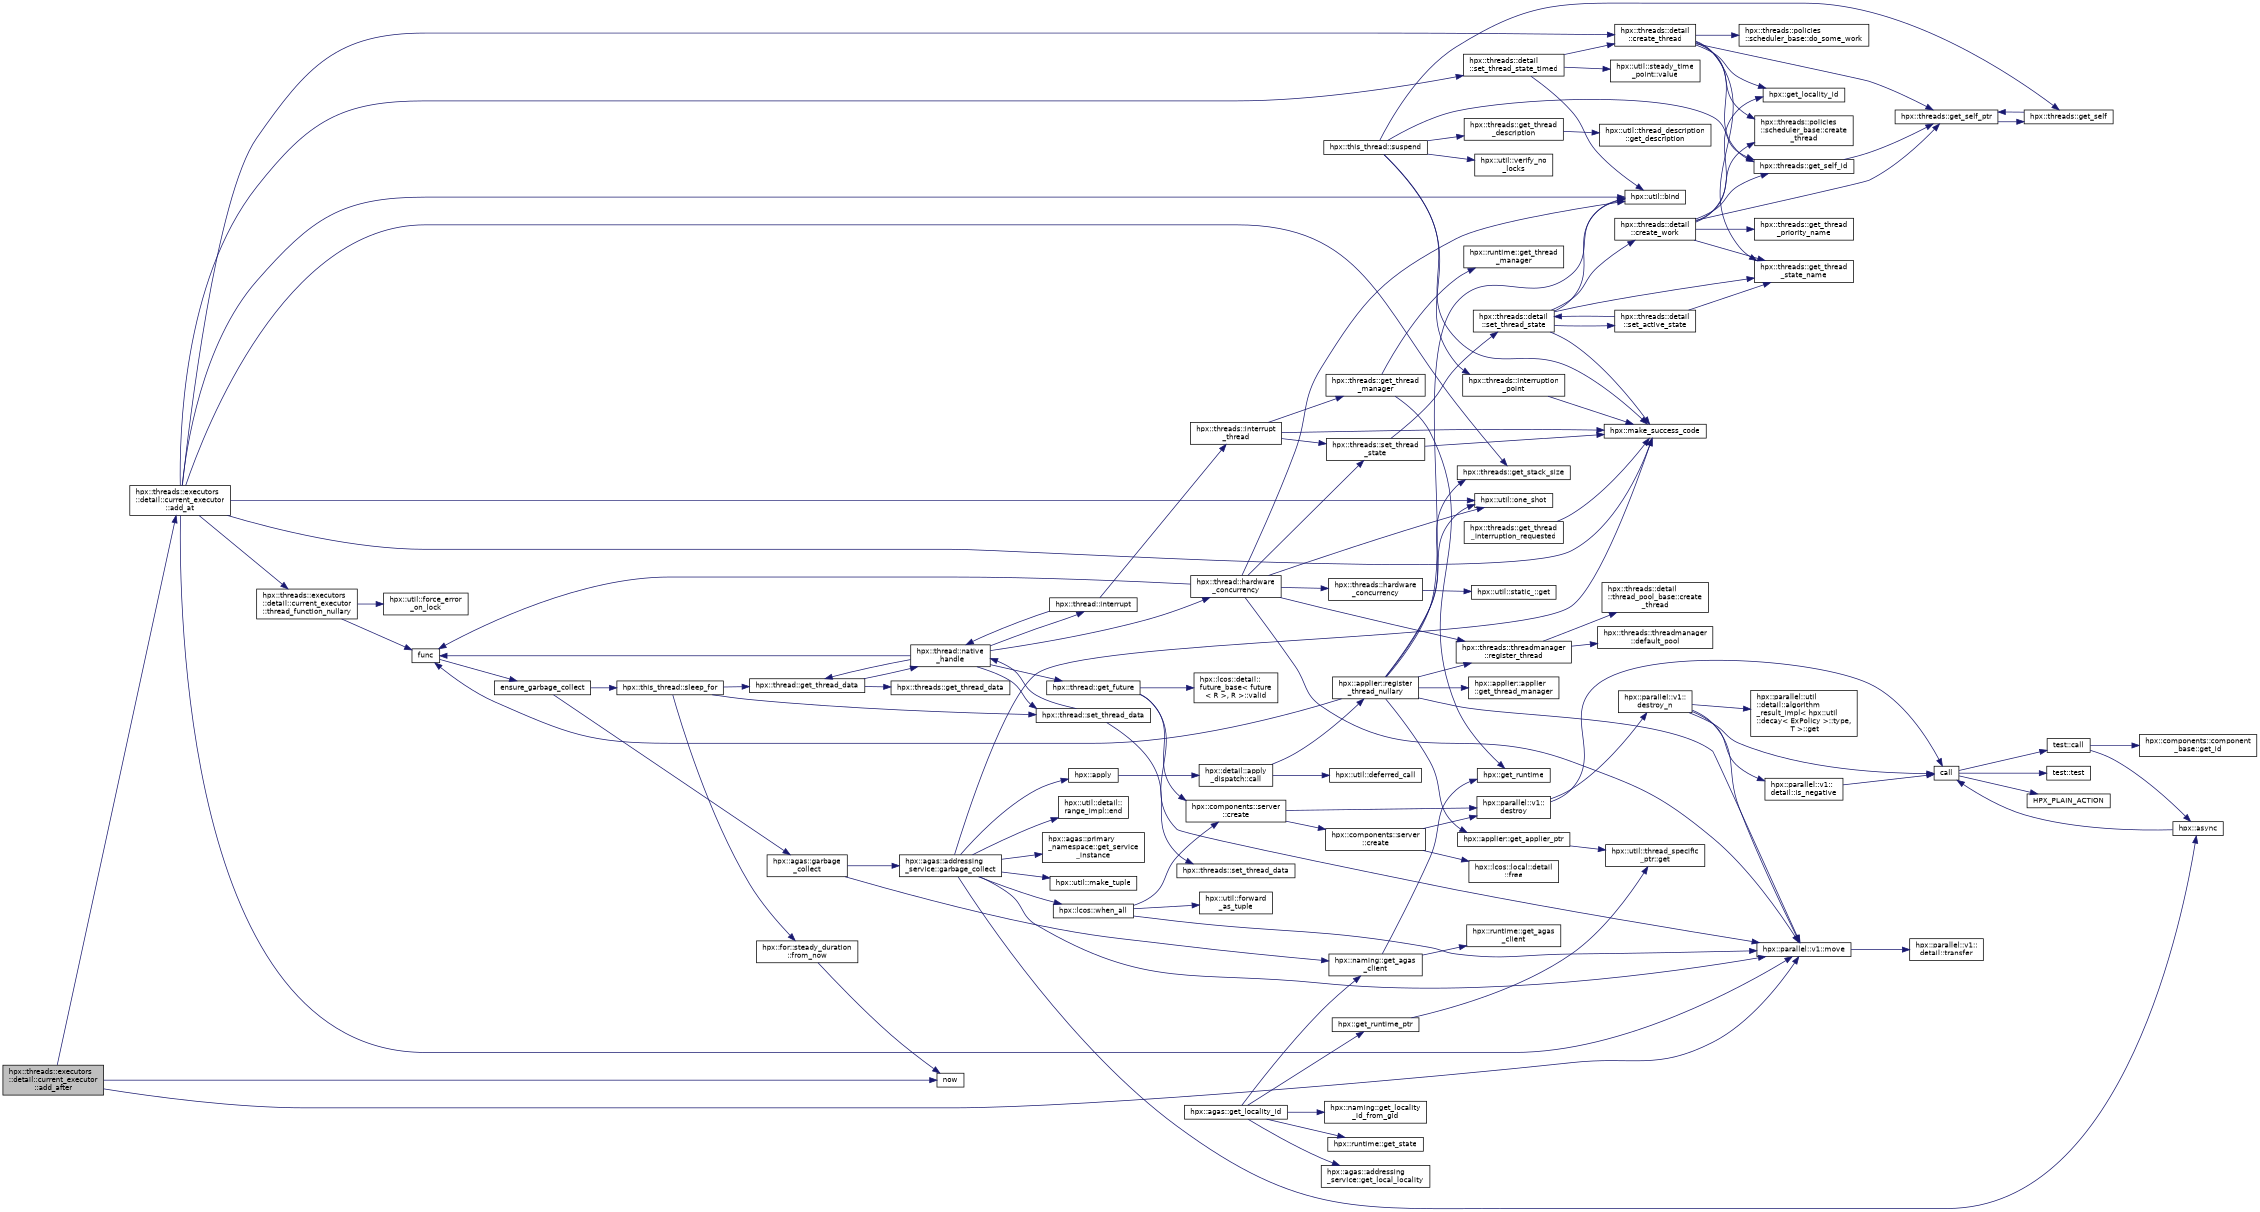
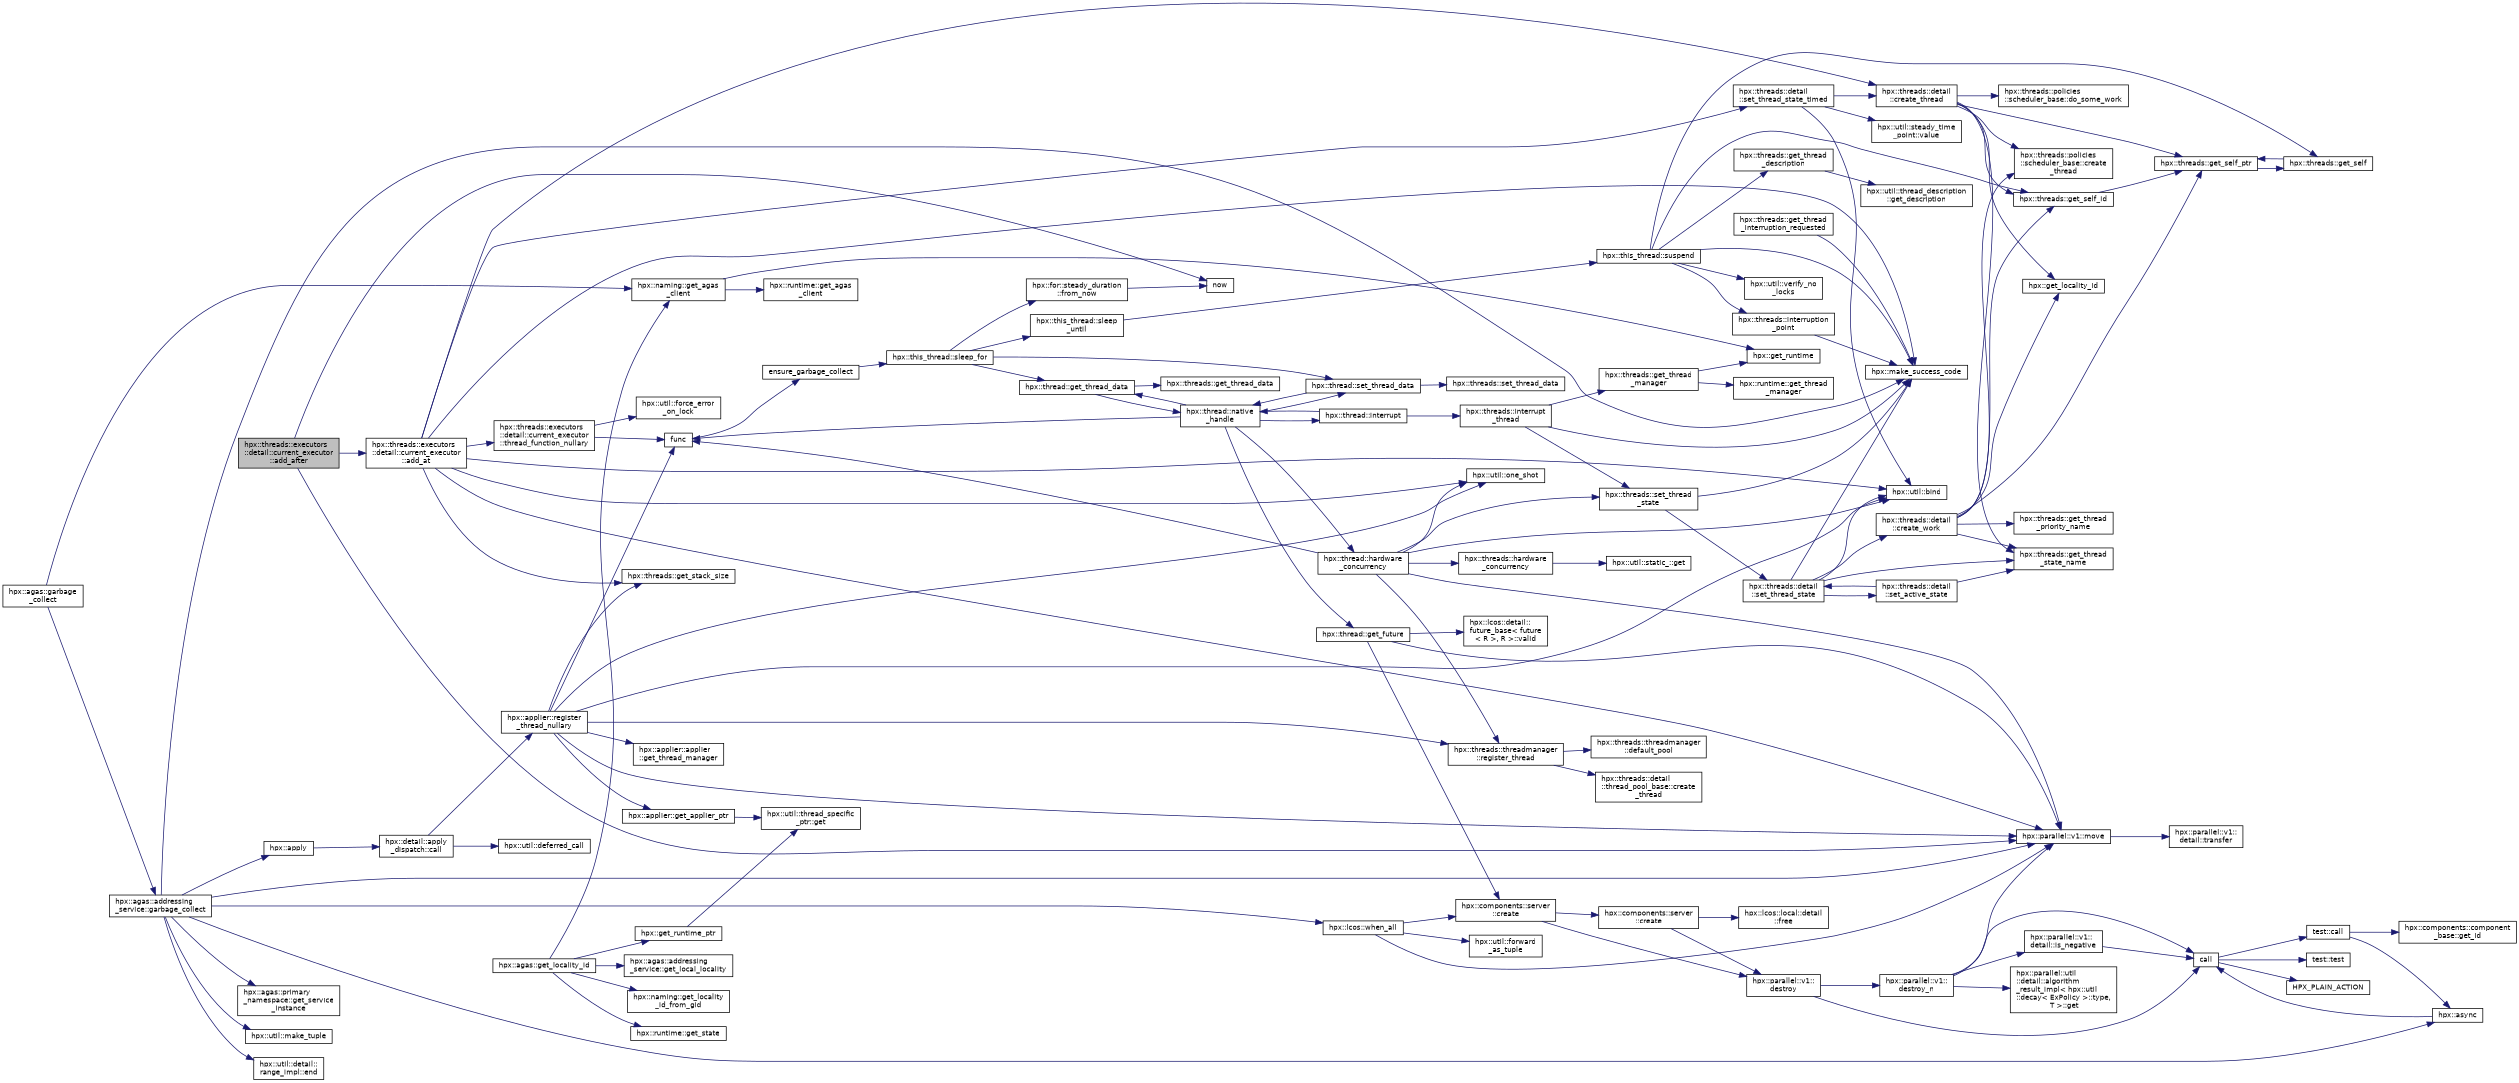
node "hpx::this_thread::sleep _until": added
edge "ensure_garbage_collect" -> "hpx::agas::garbage _collect": removed
